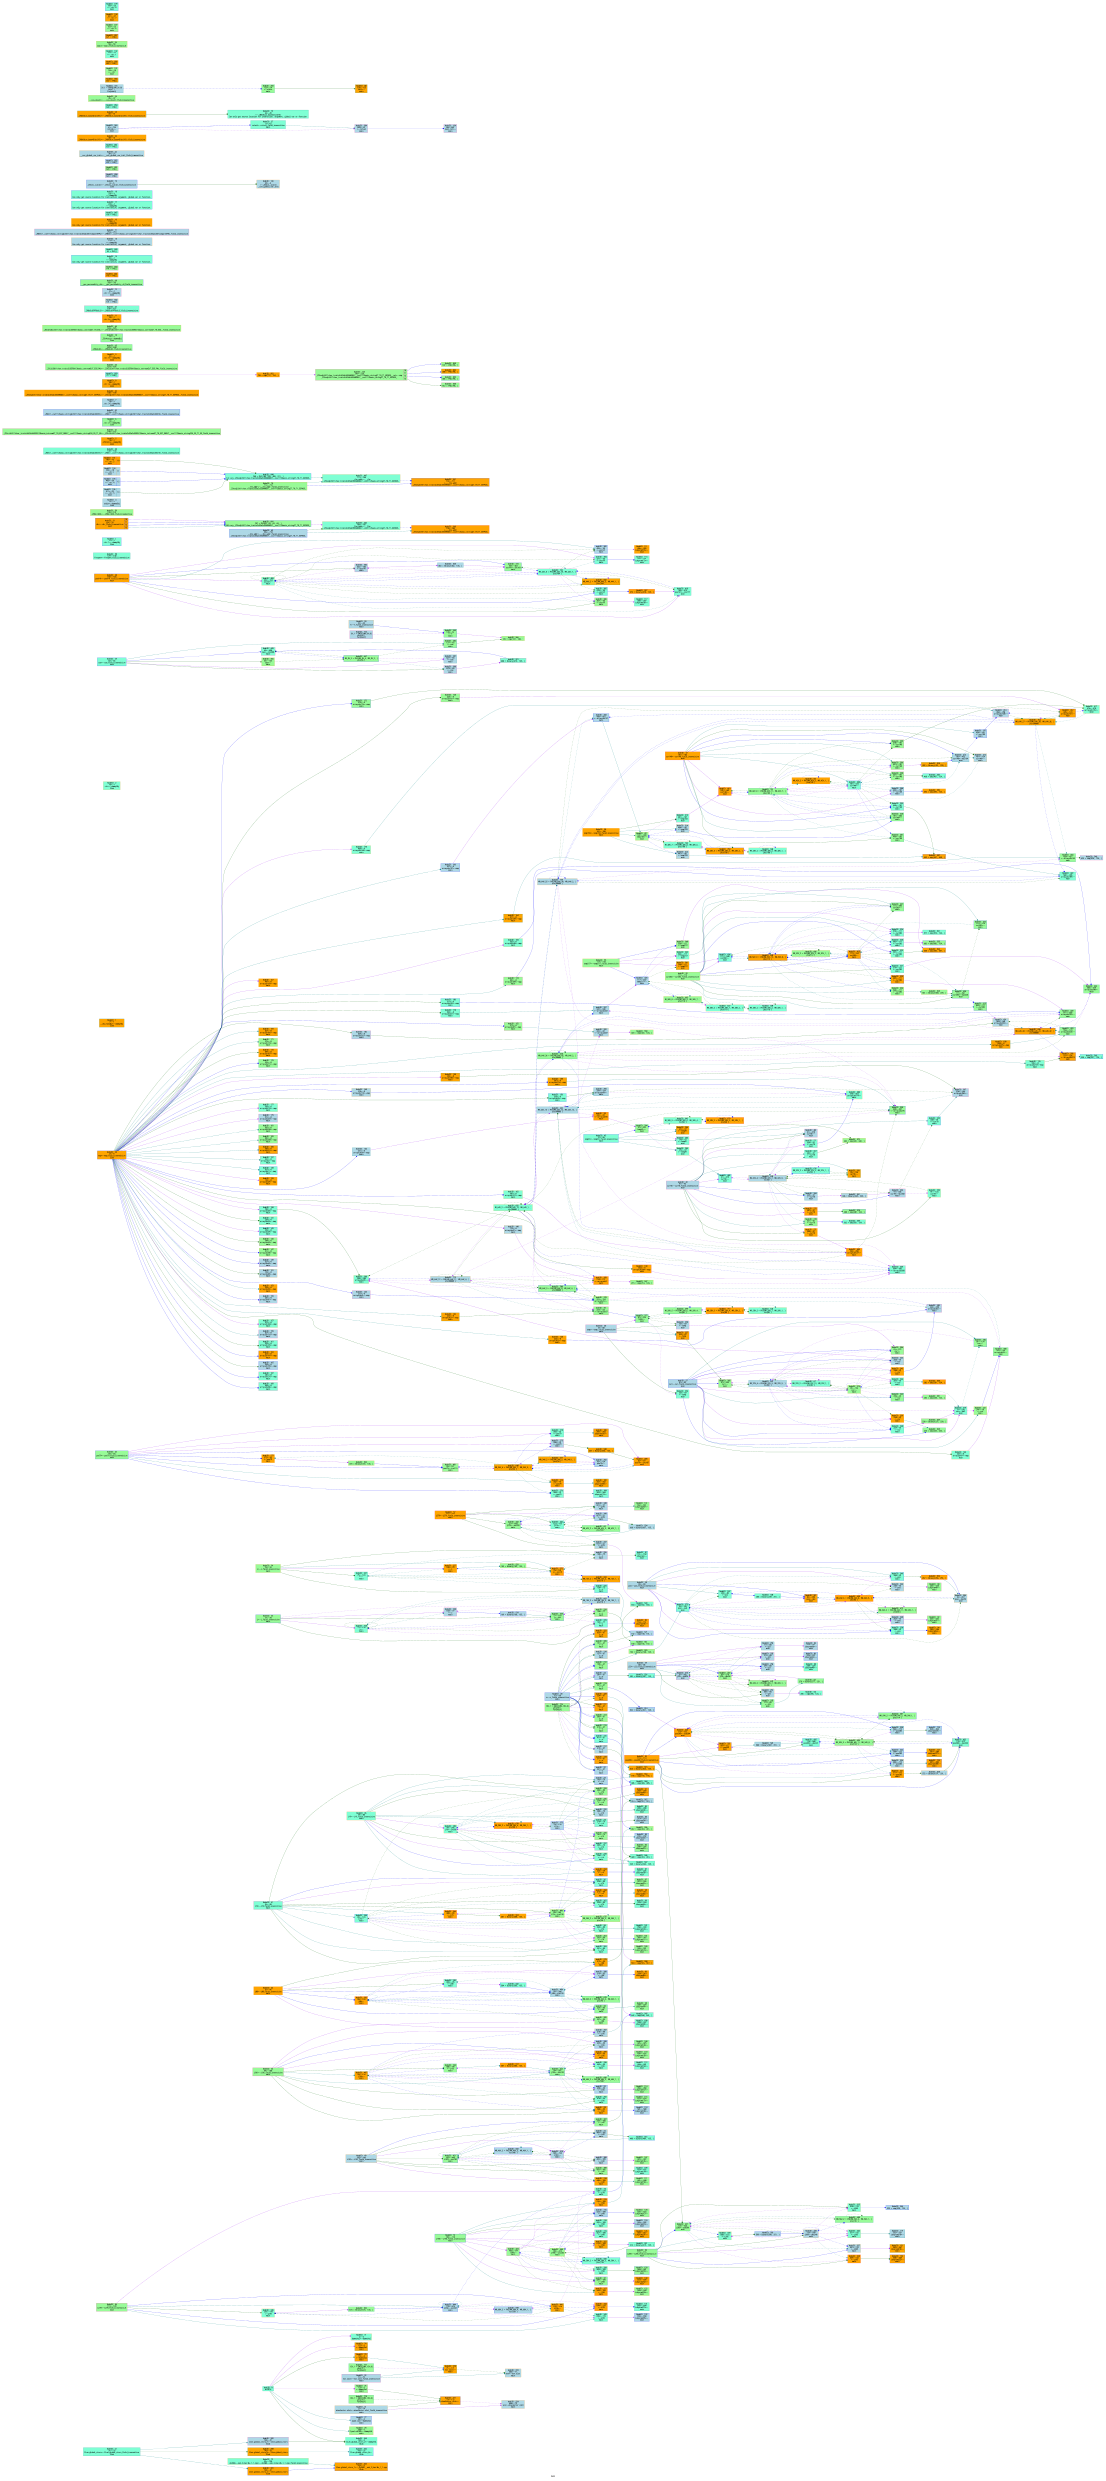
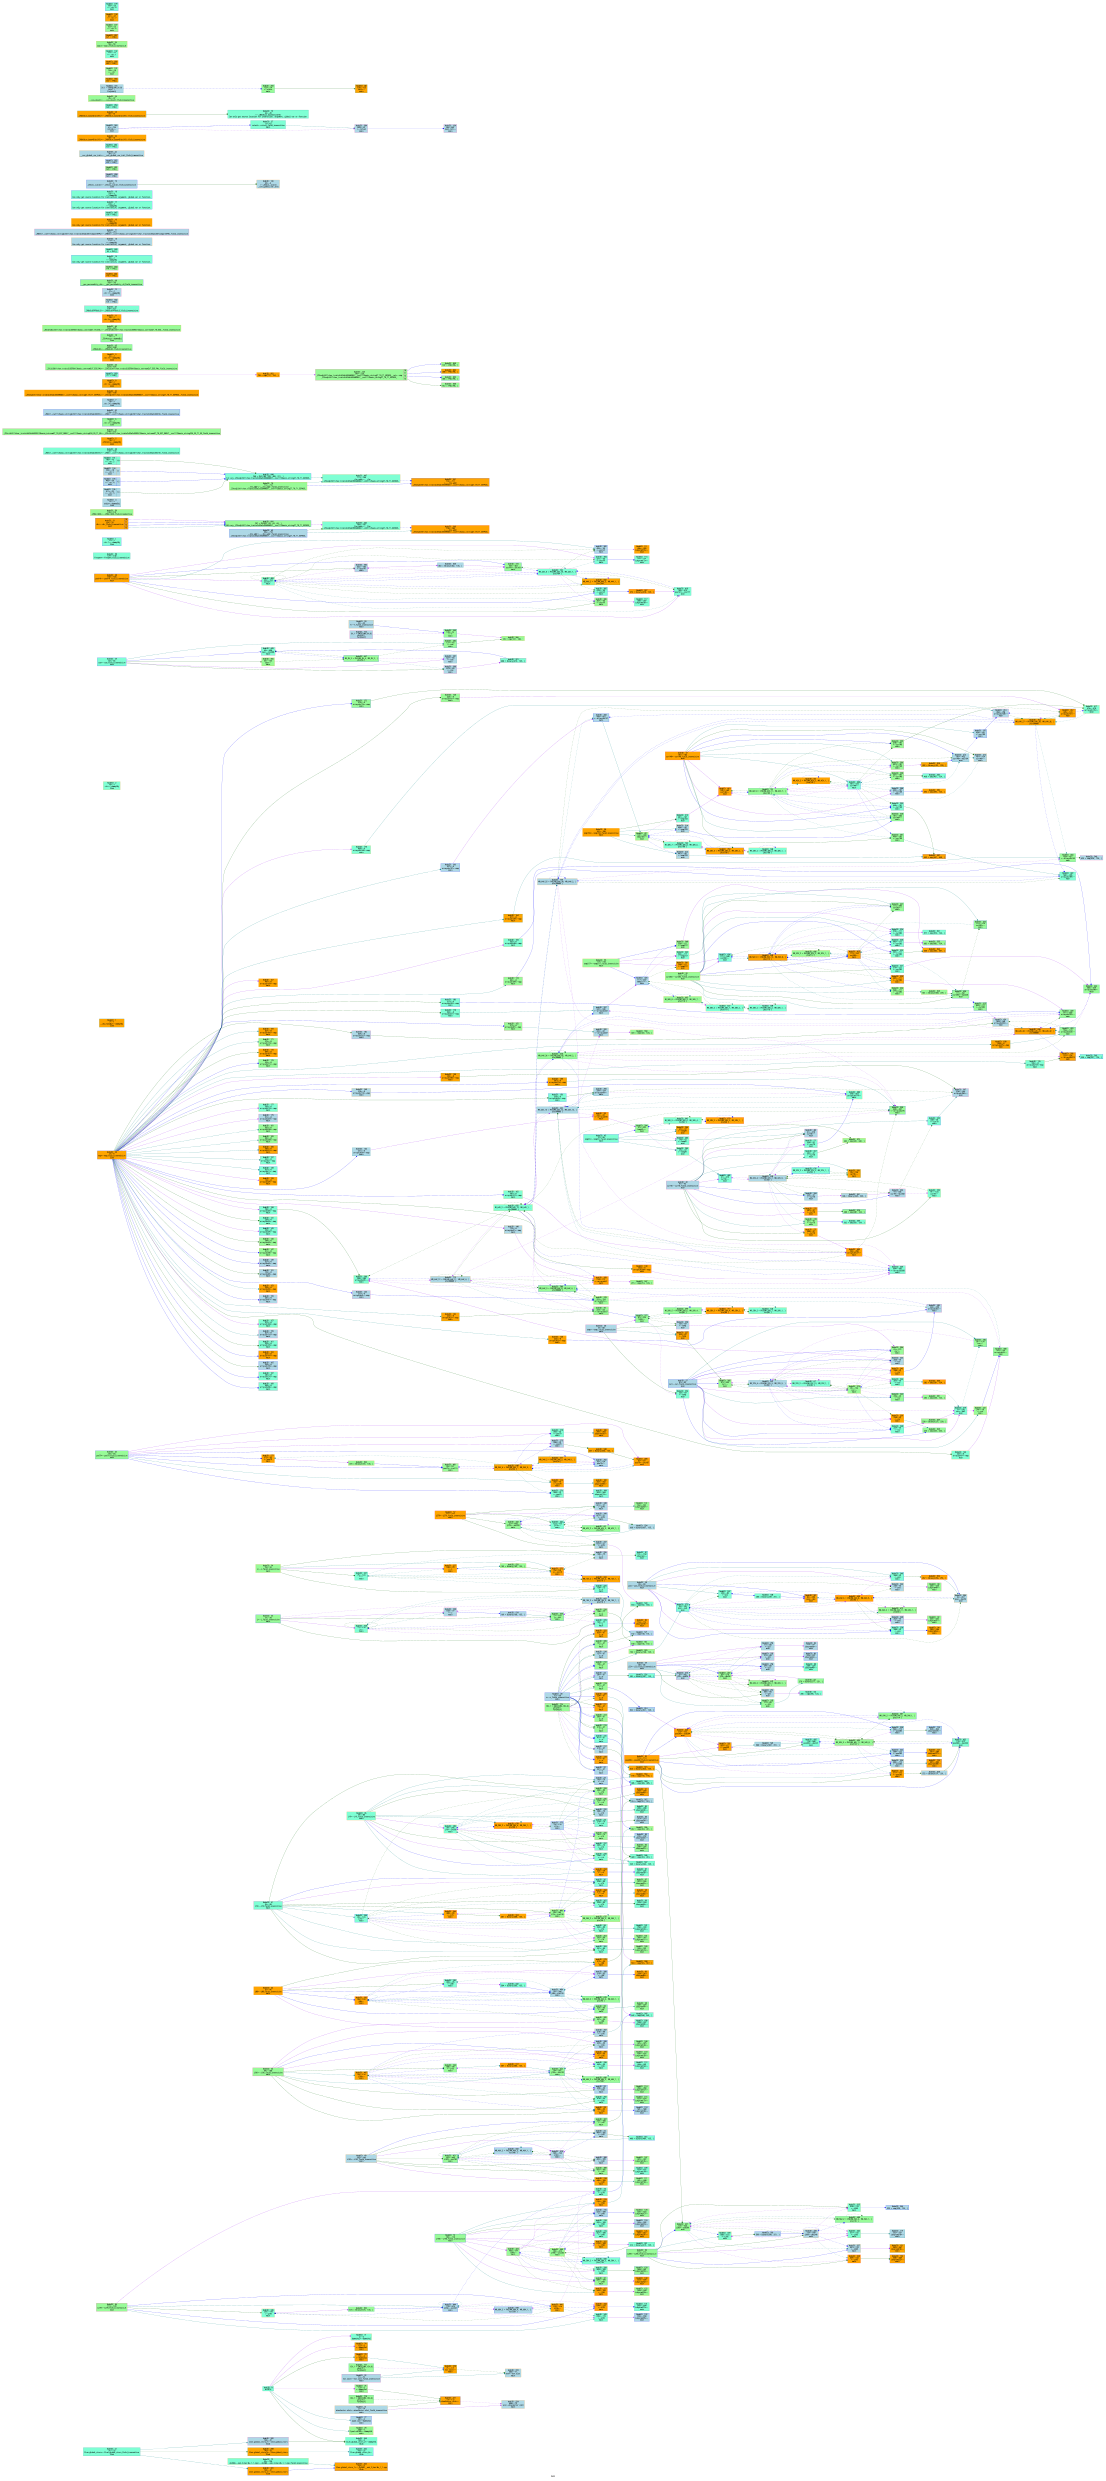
node "NodeID: 193": fillcolor orange -> aquamarine
